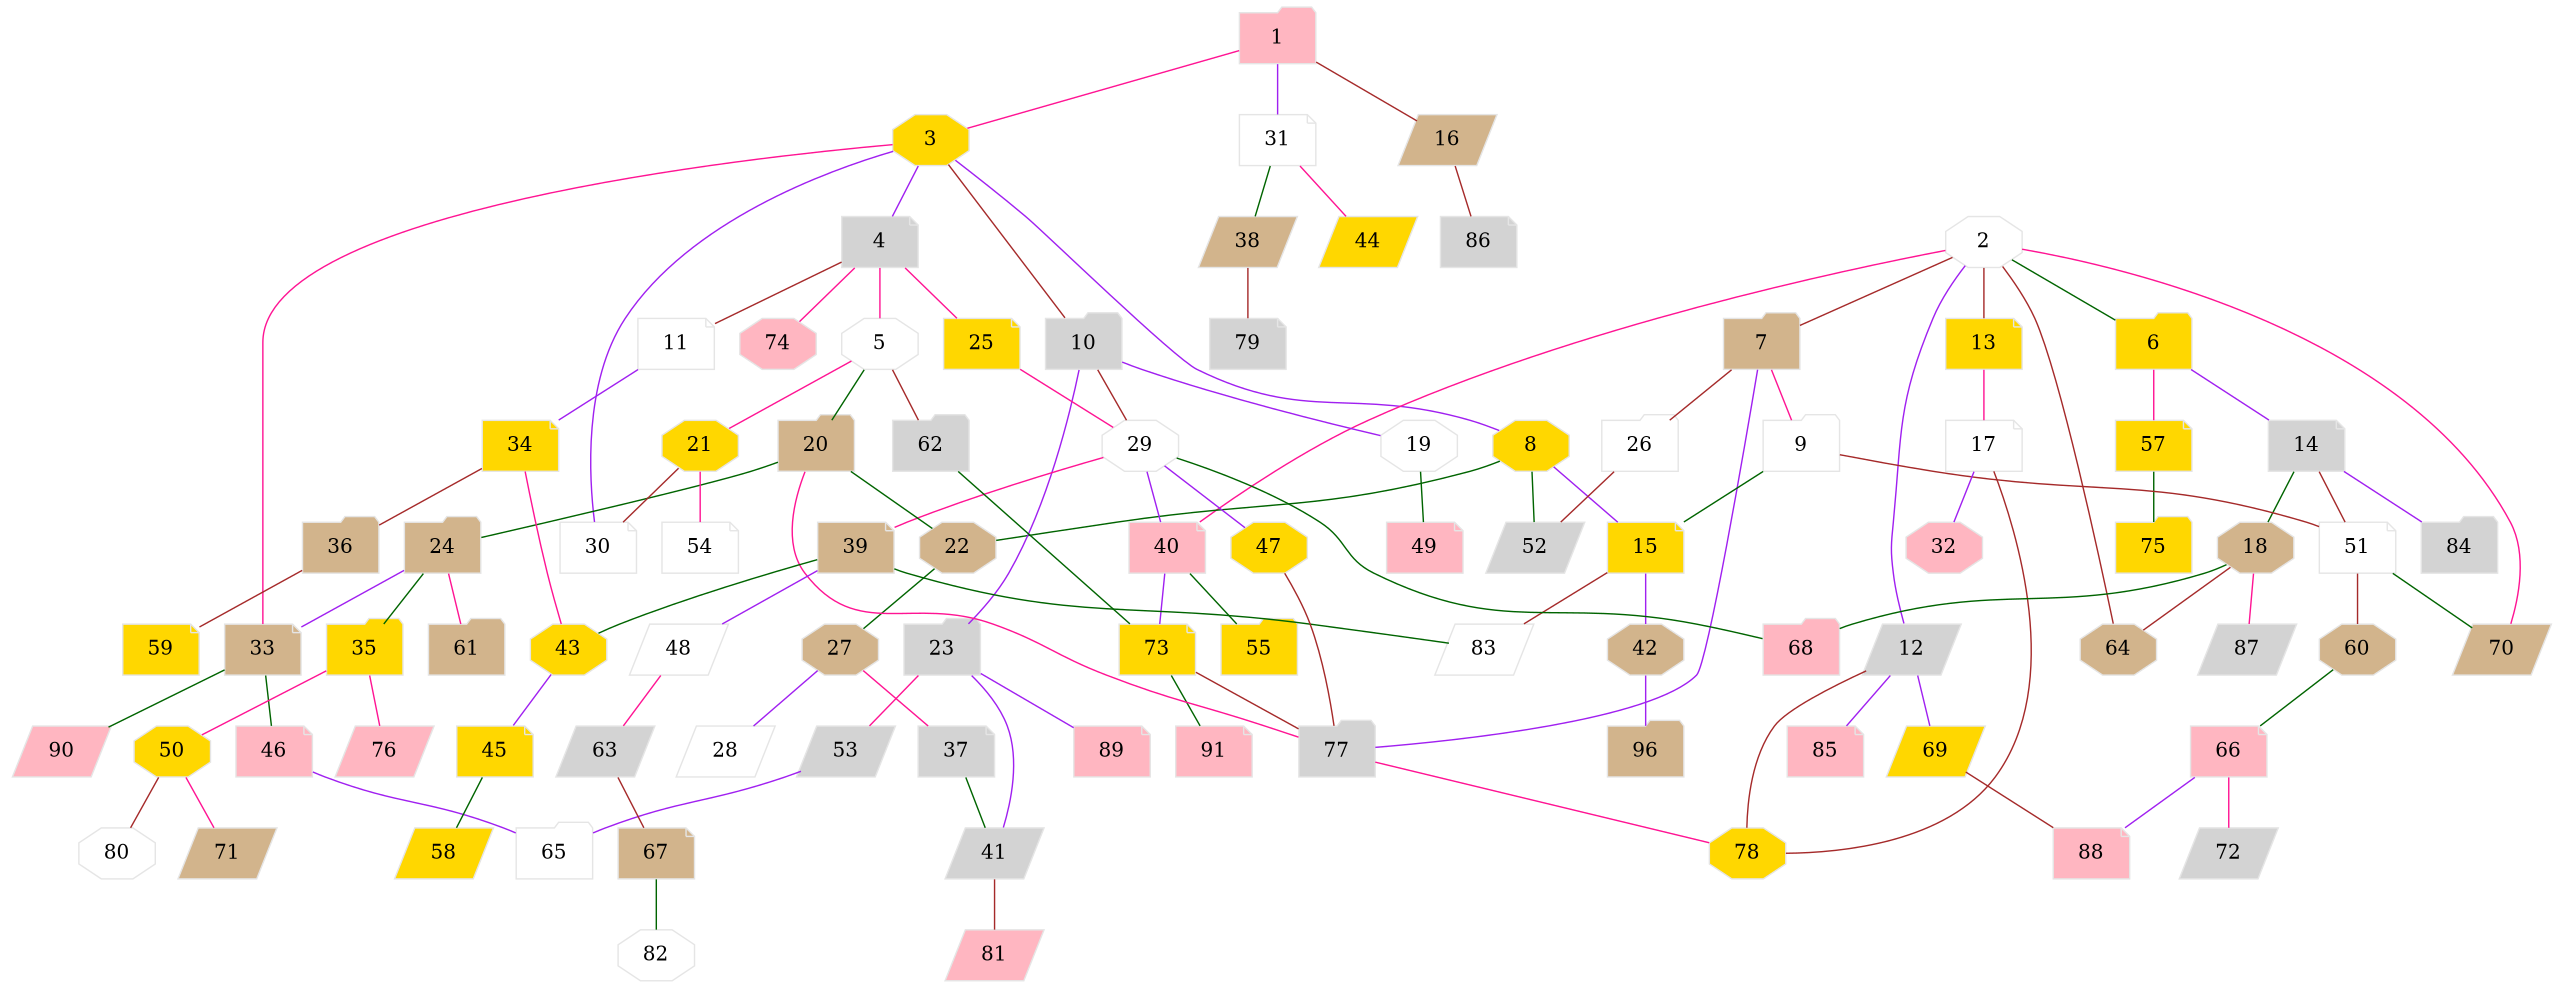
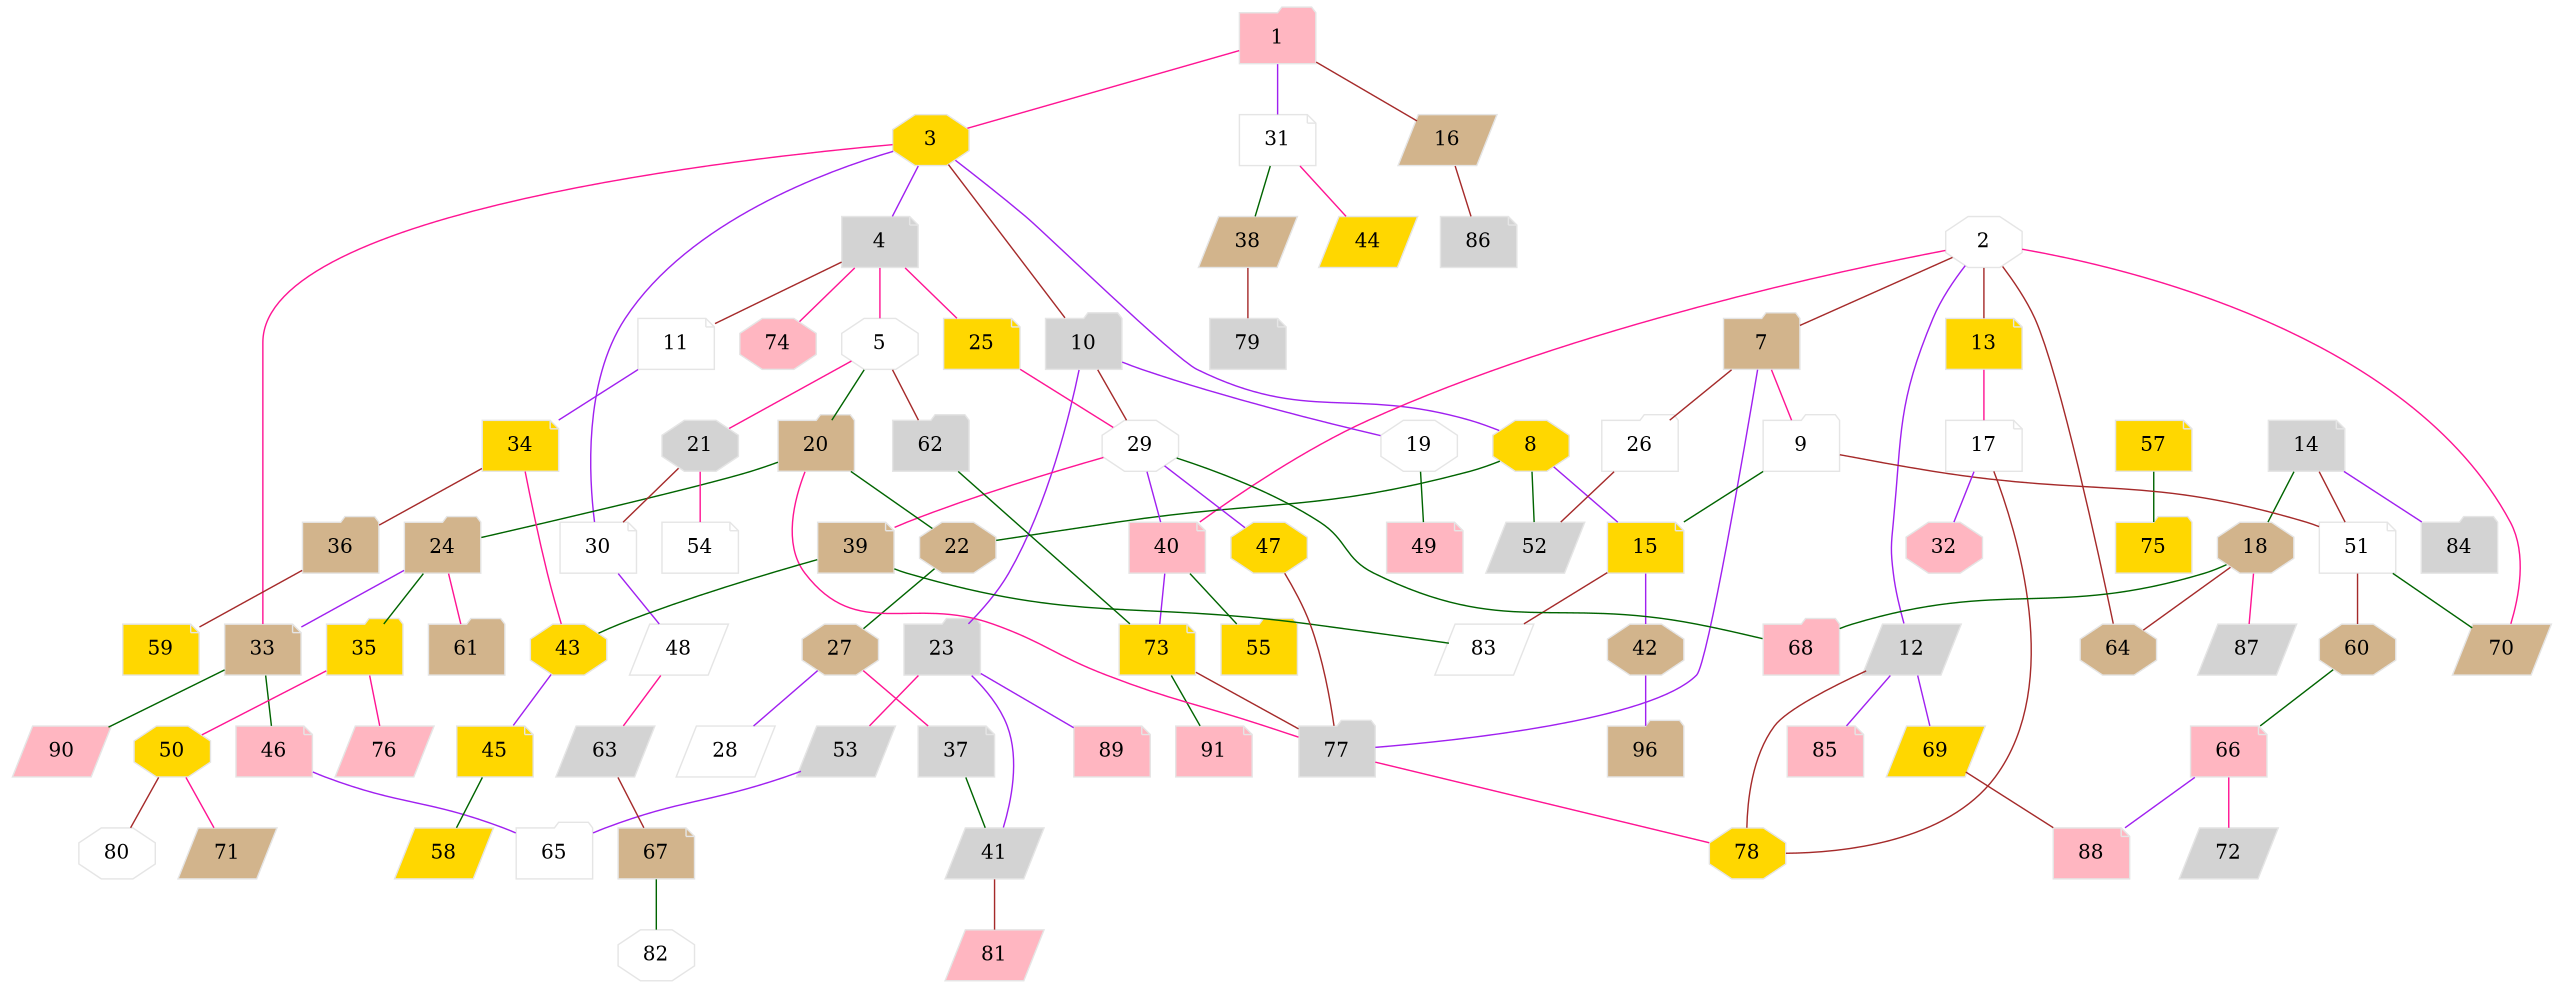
node "6": removed
node "21": fillcolor gold -> lightgrey
edge "39" -- "48": now "30" -- "48"
